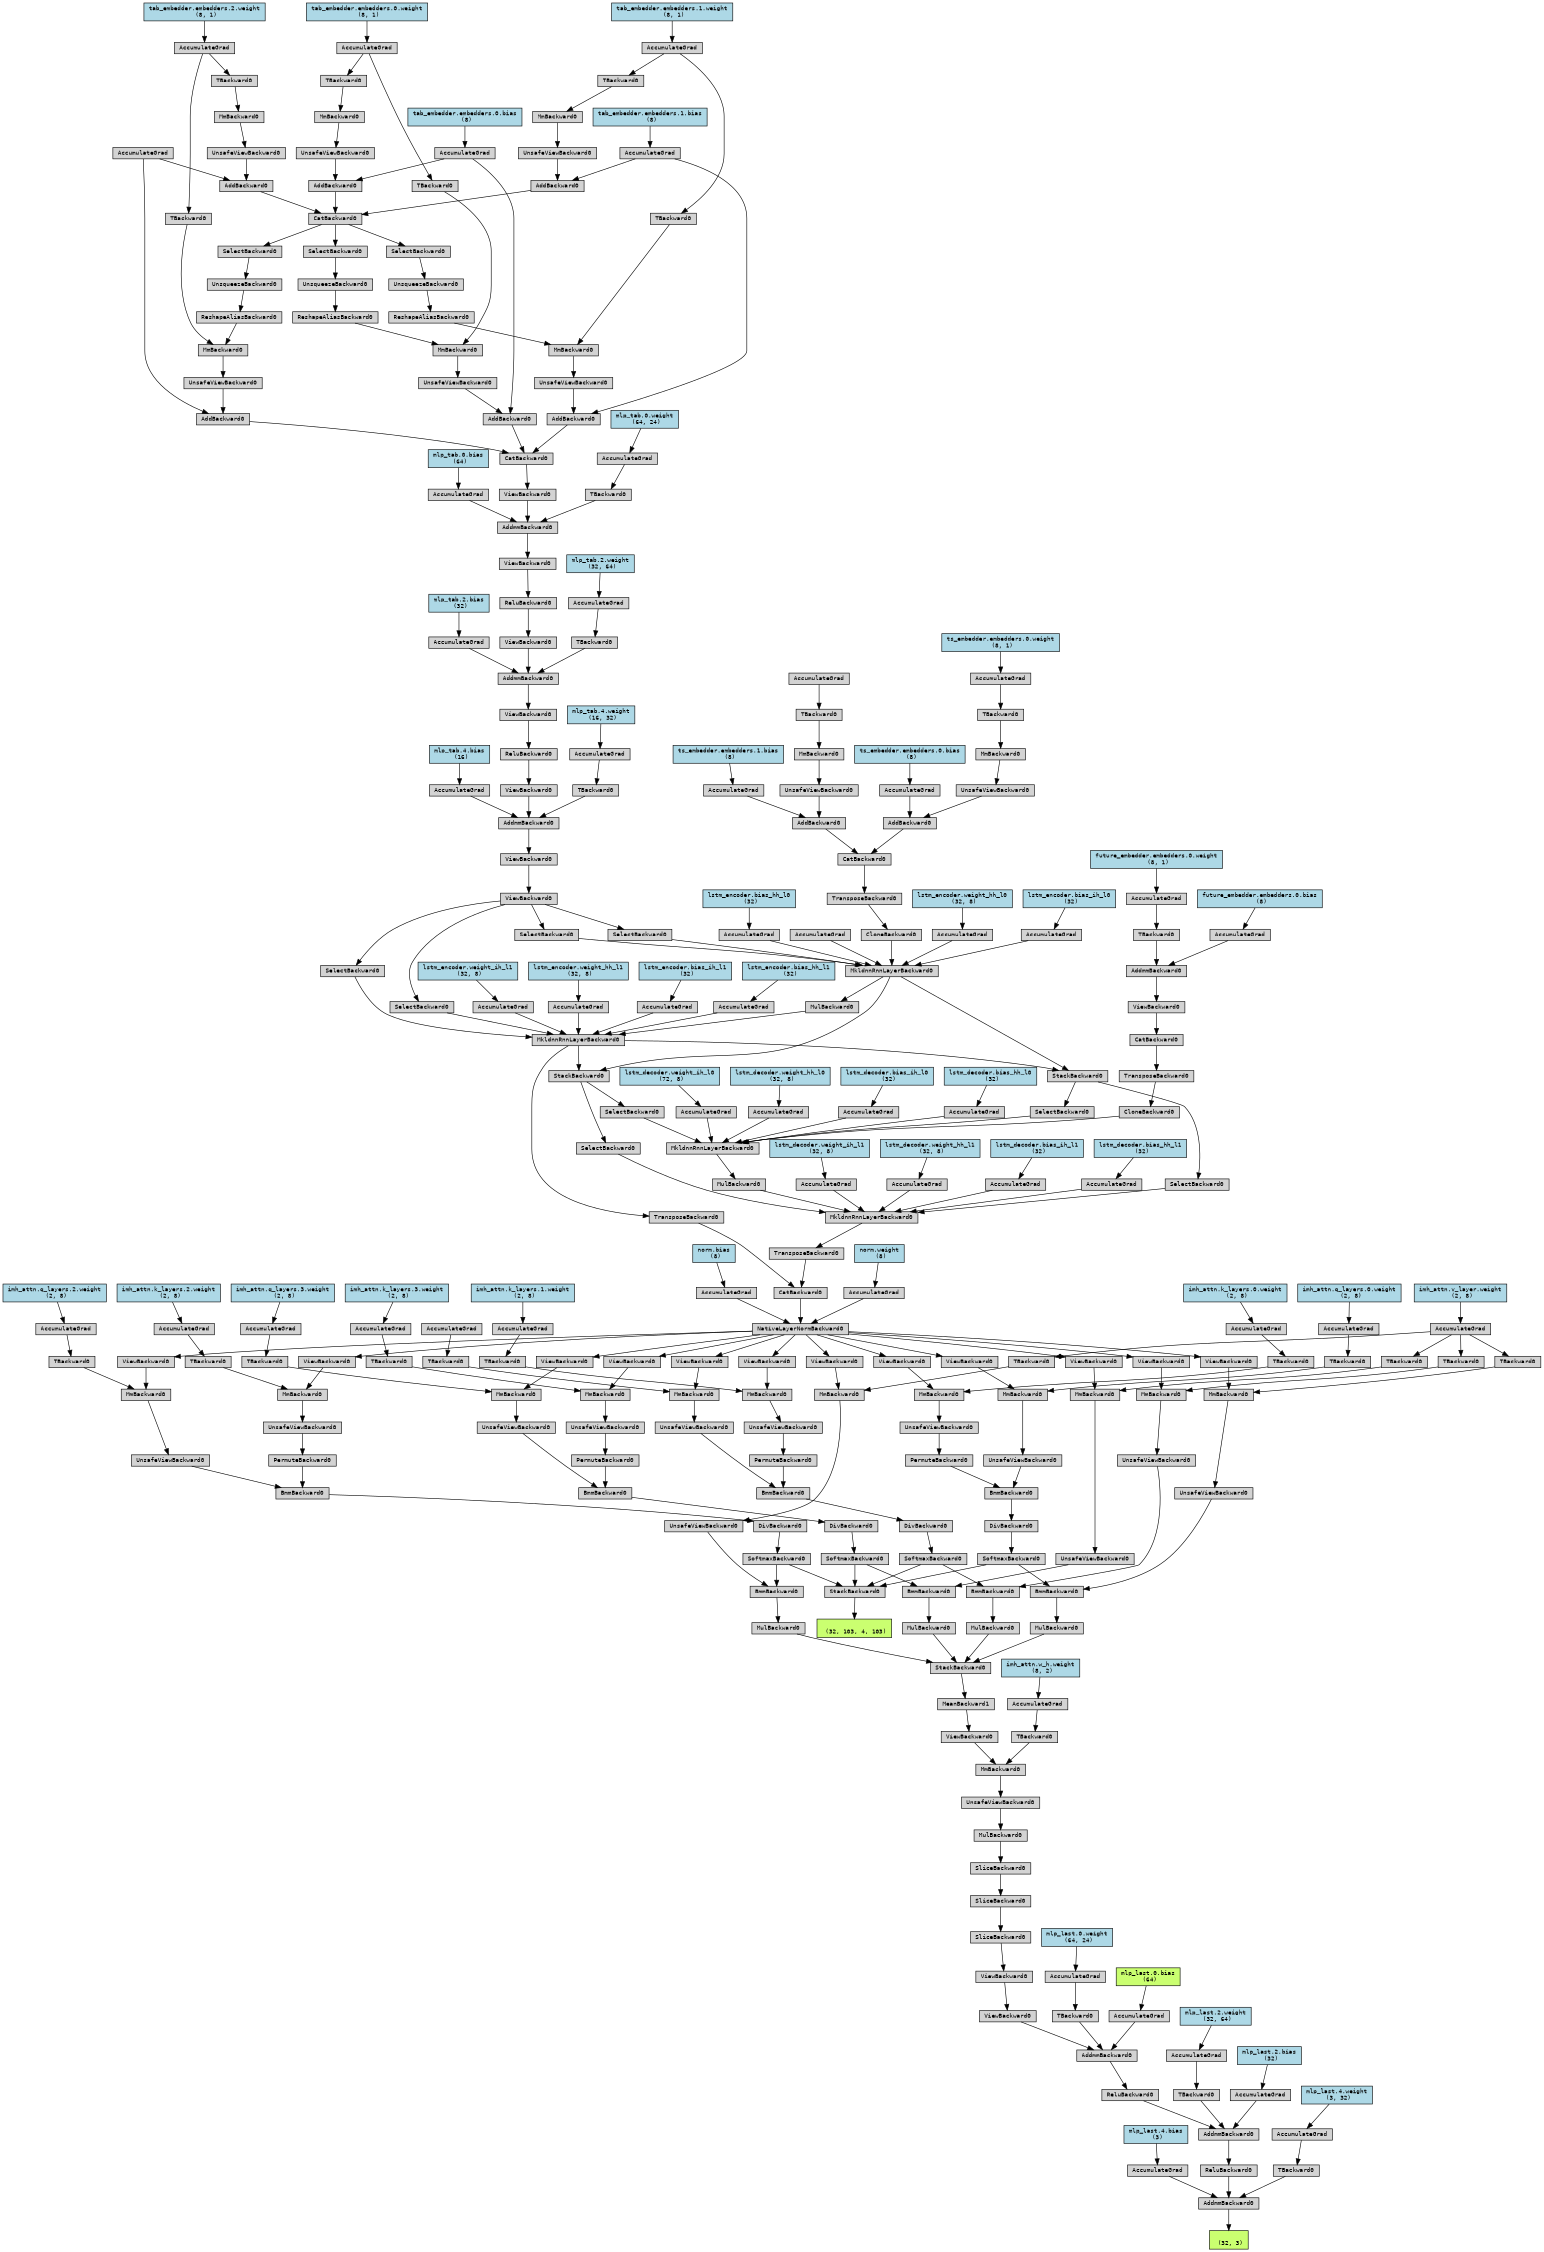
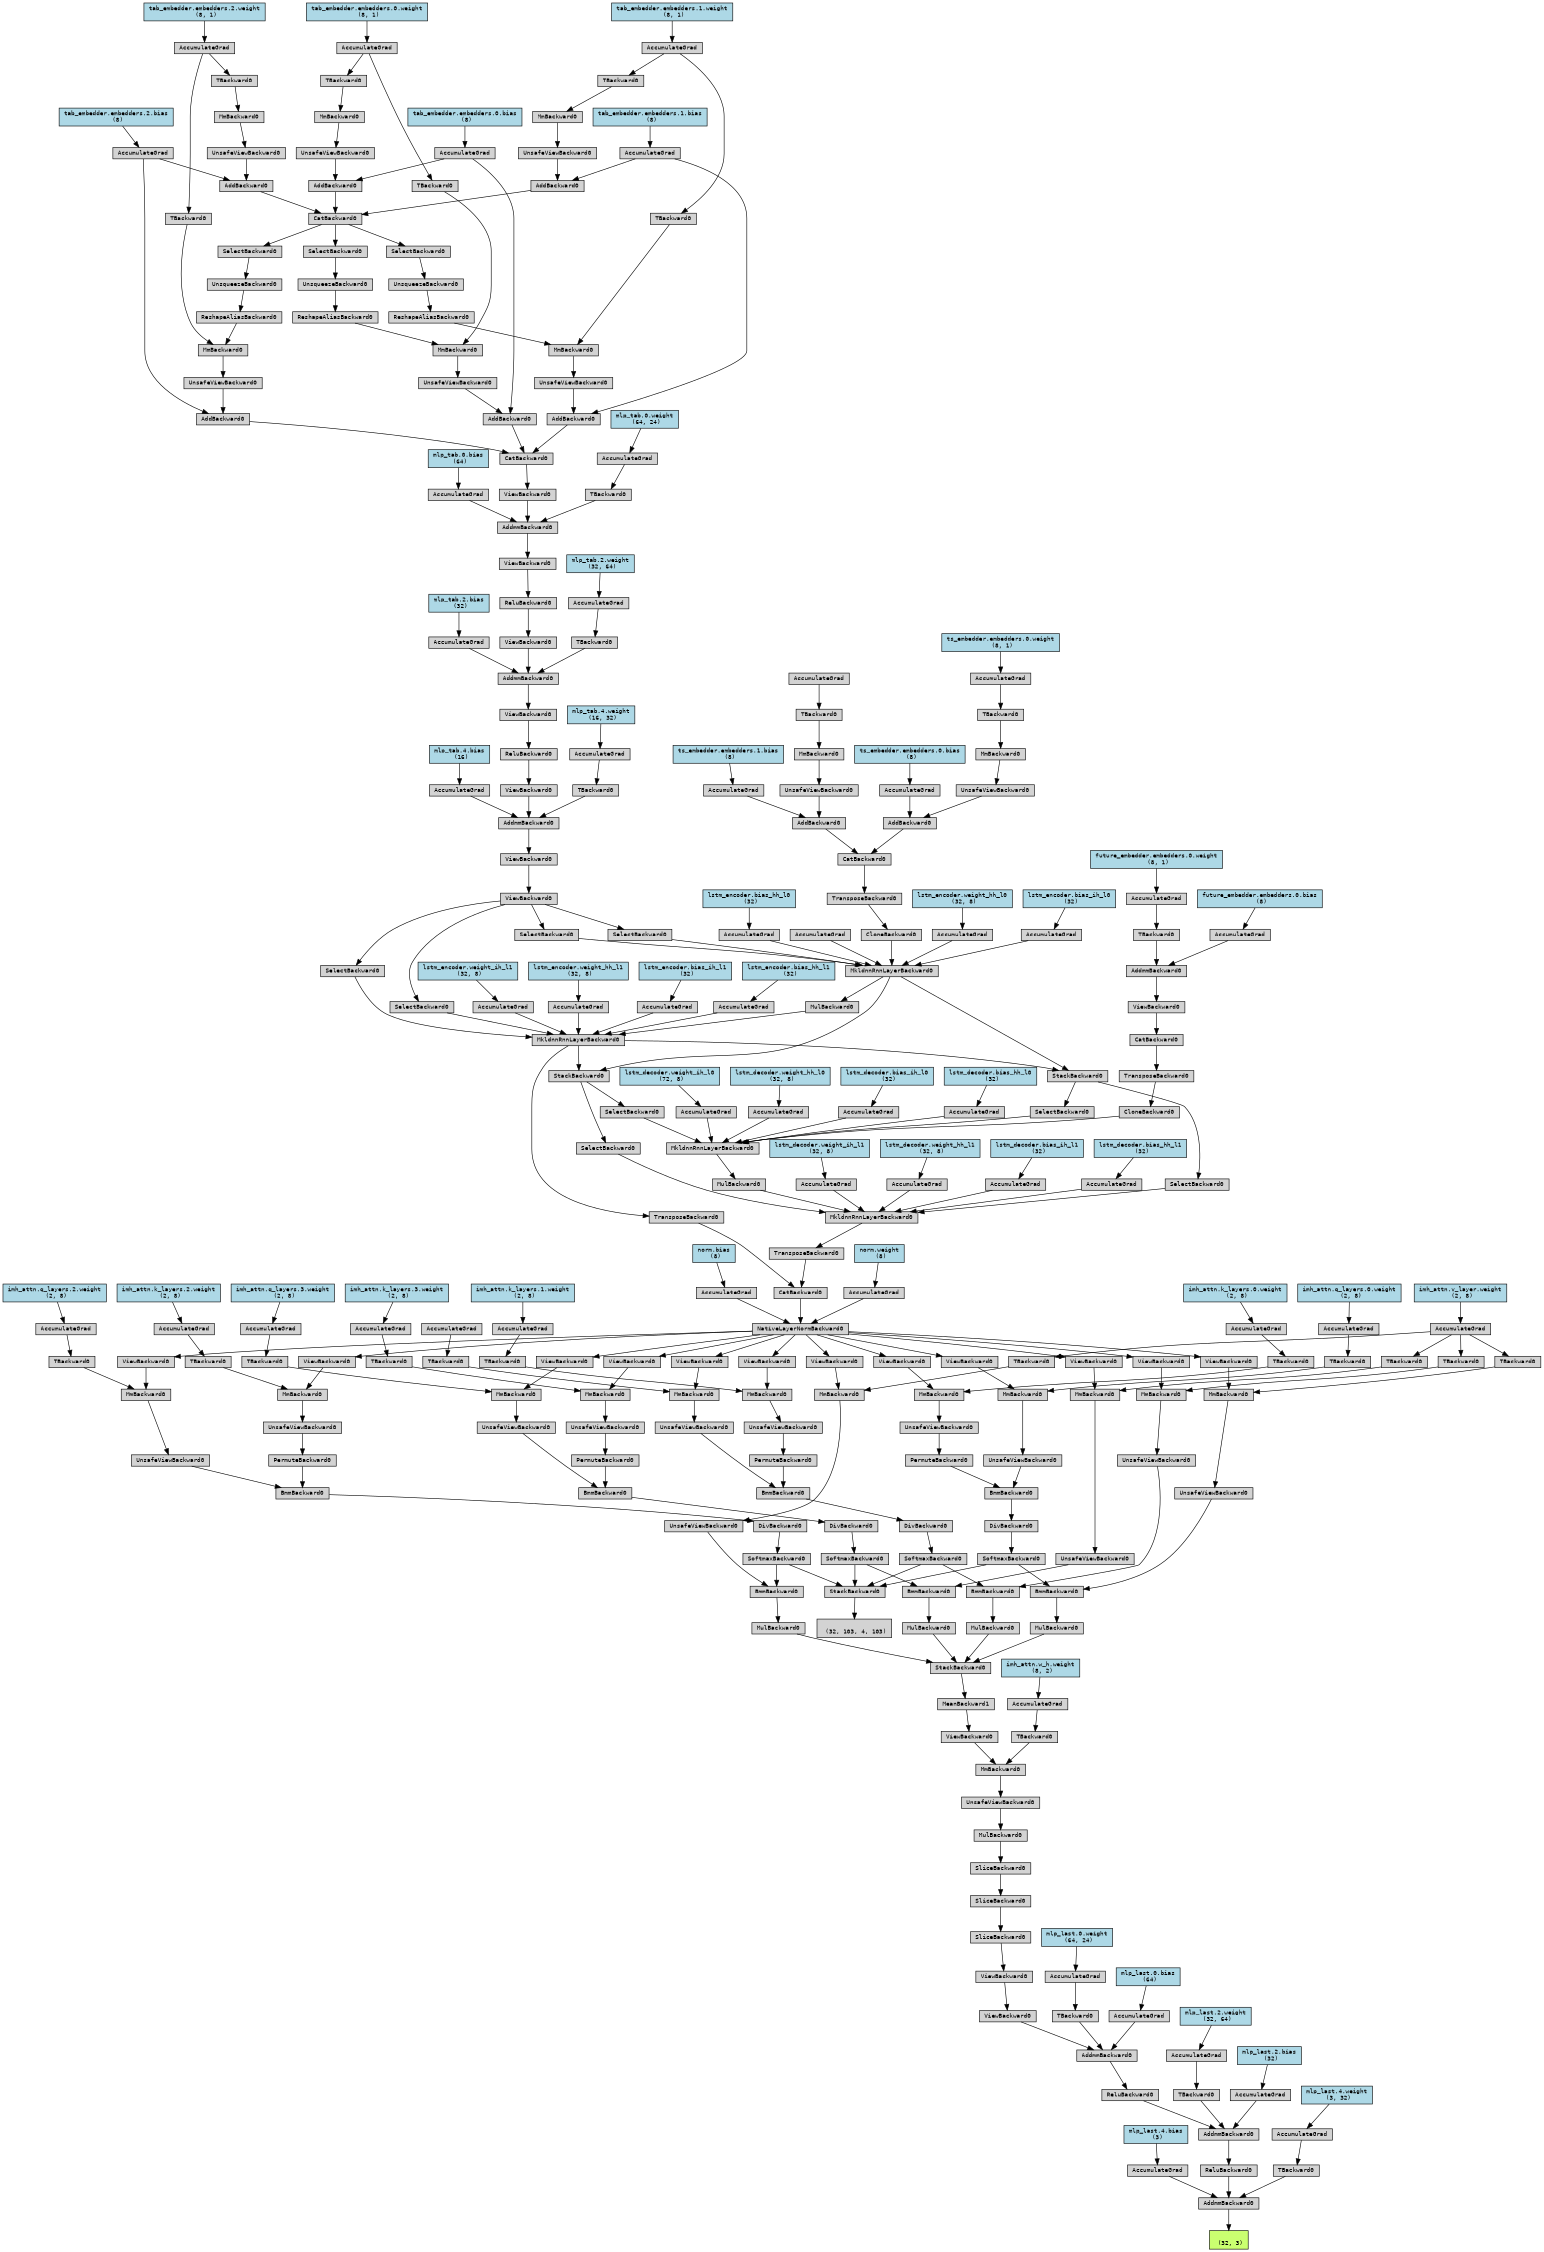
node "tab_embedder.embedders.2.bias (8)": added
node "(32, 103, 4, 103)": fillcolor darkolivegreen1 -> lightgrey
node "mlp_last.0.bias (64)": fillcolor darkolivegreen1 -> lightblue
